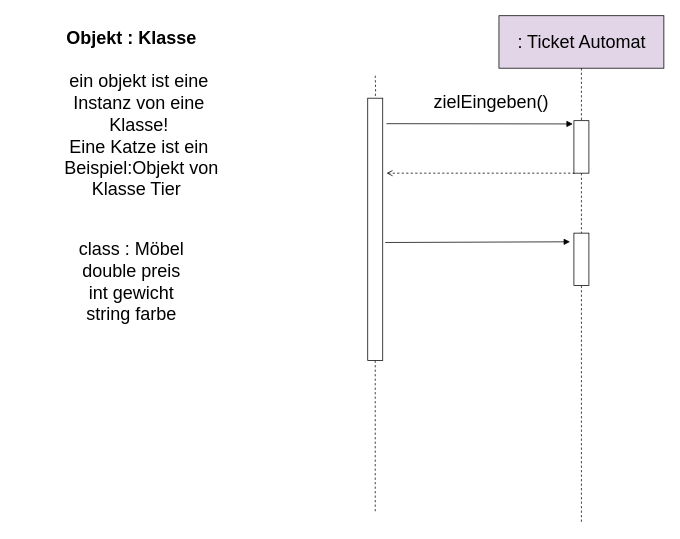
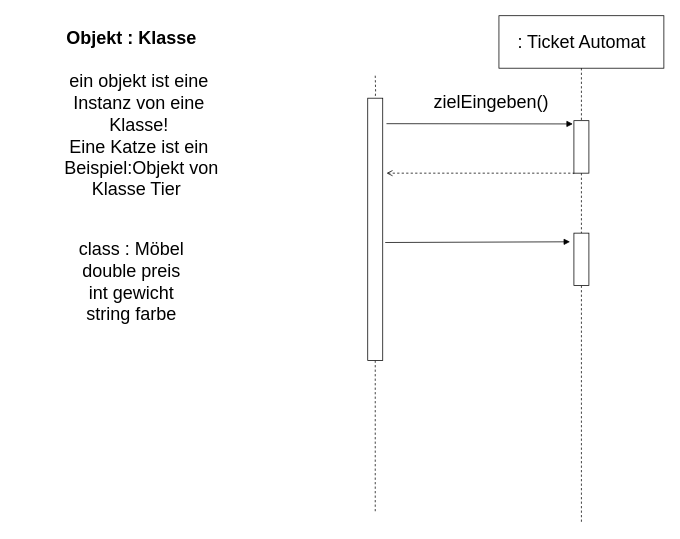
node ": Ticket Automat": fillcolor #e1d5e7 -> #ffffff
